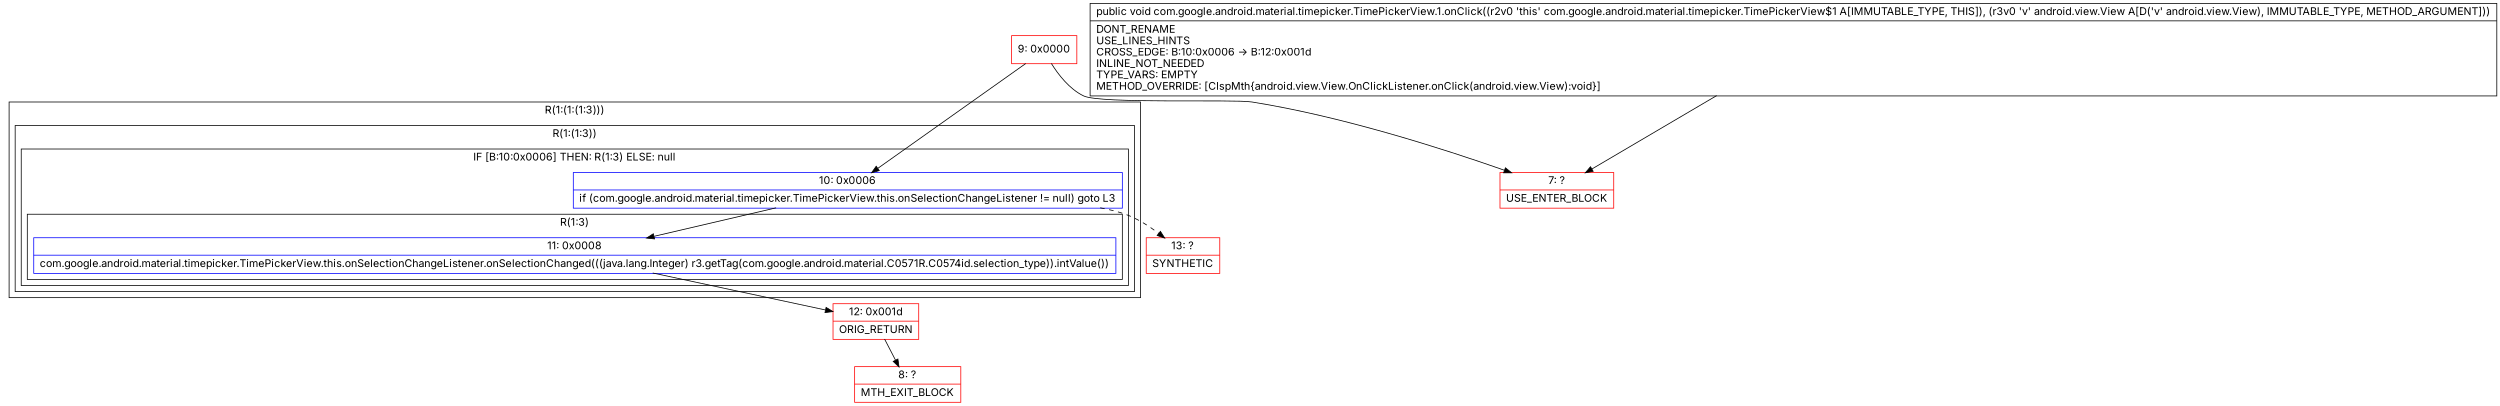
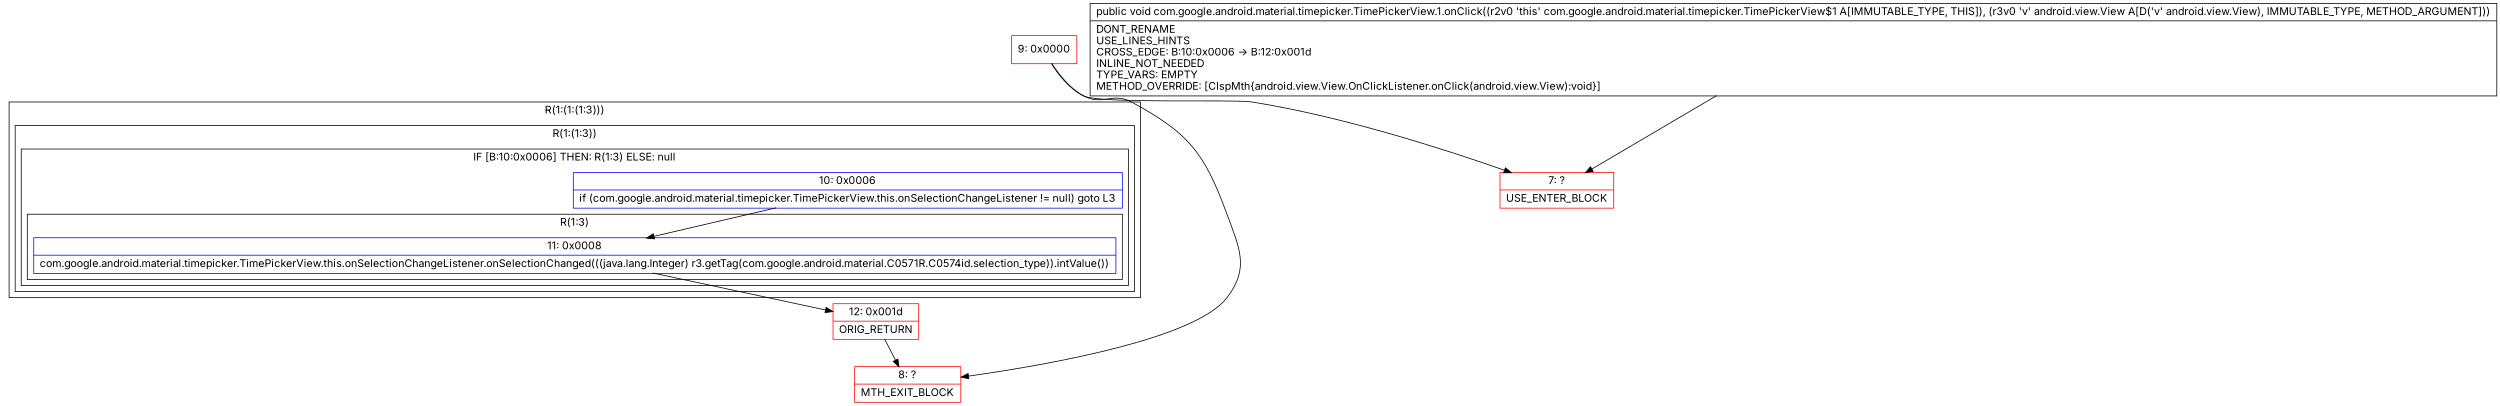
edge "9: 0x0000" -> "10: 0x0006": now "9: 0x0000" -> "8: ?"
node "13: ?": removed
